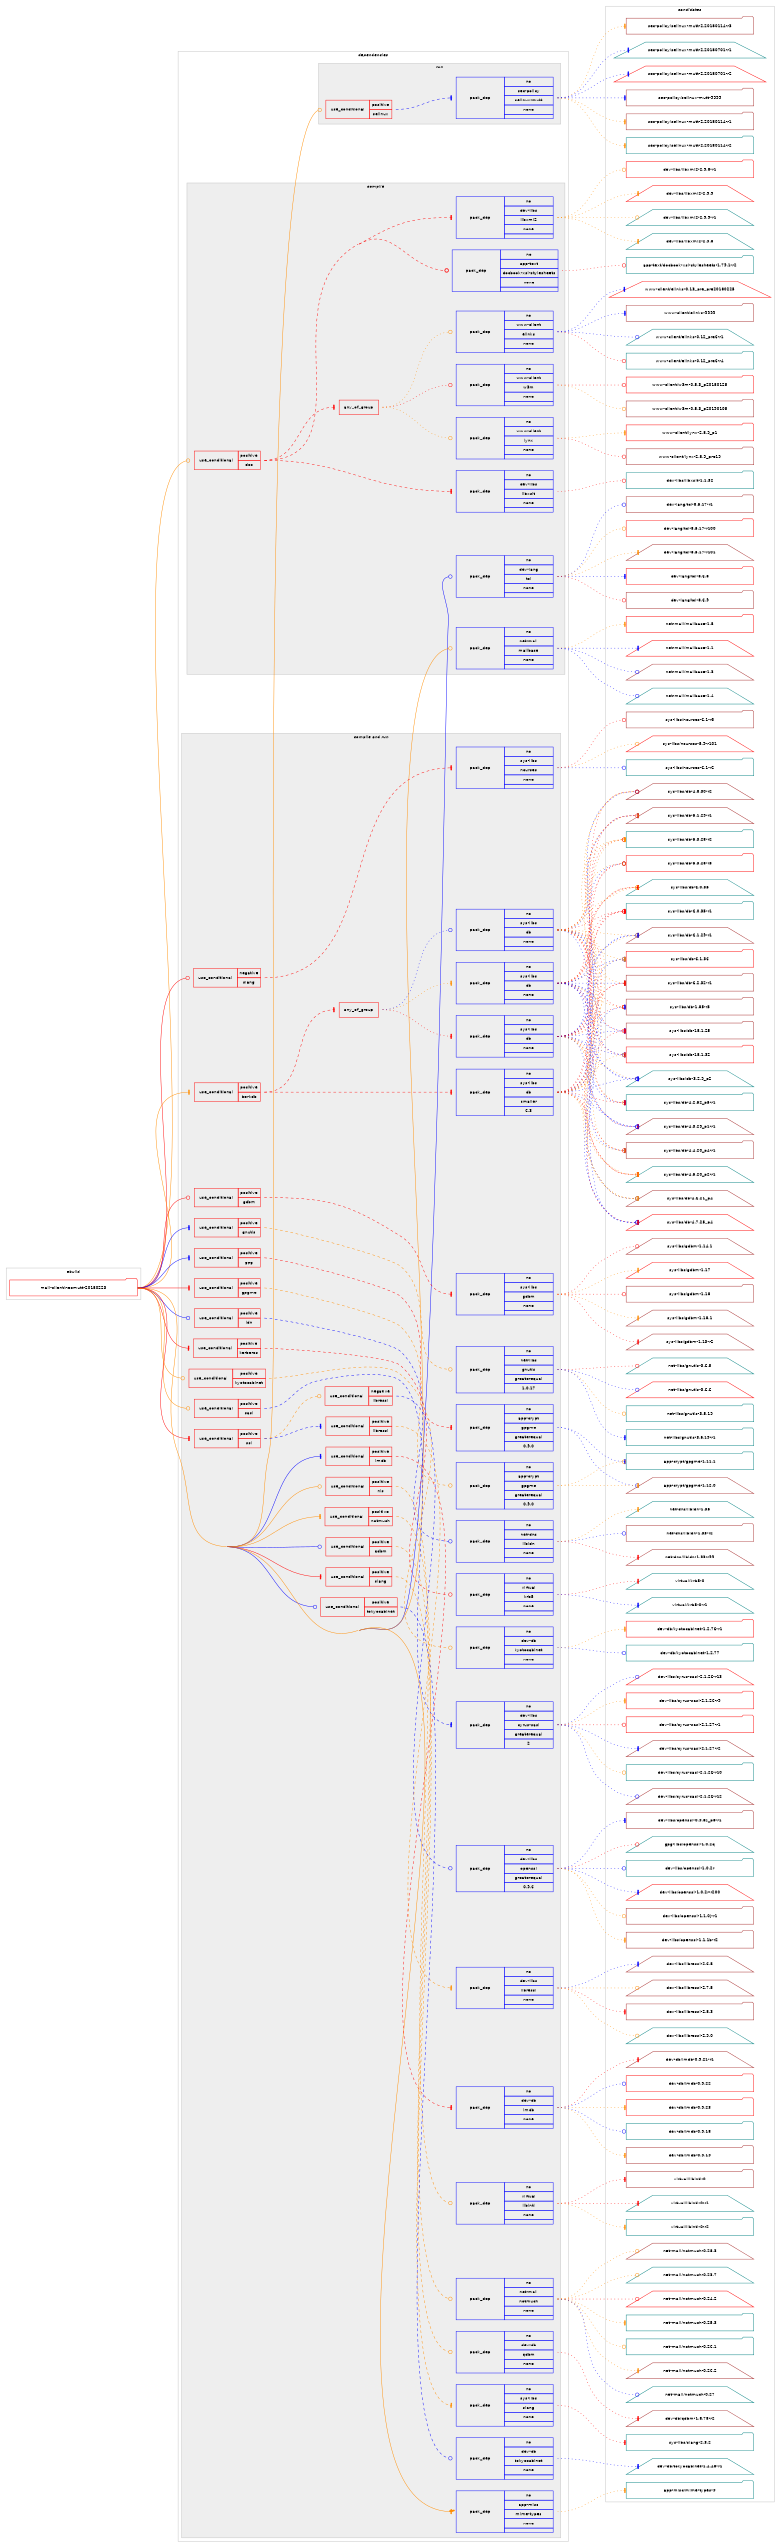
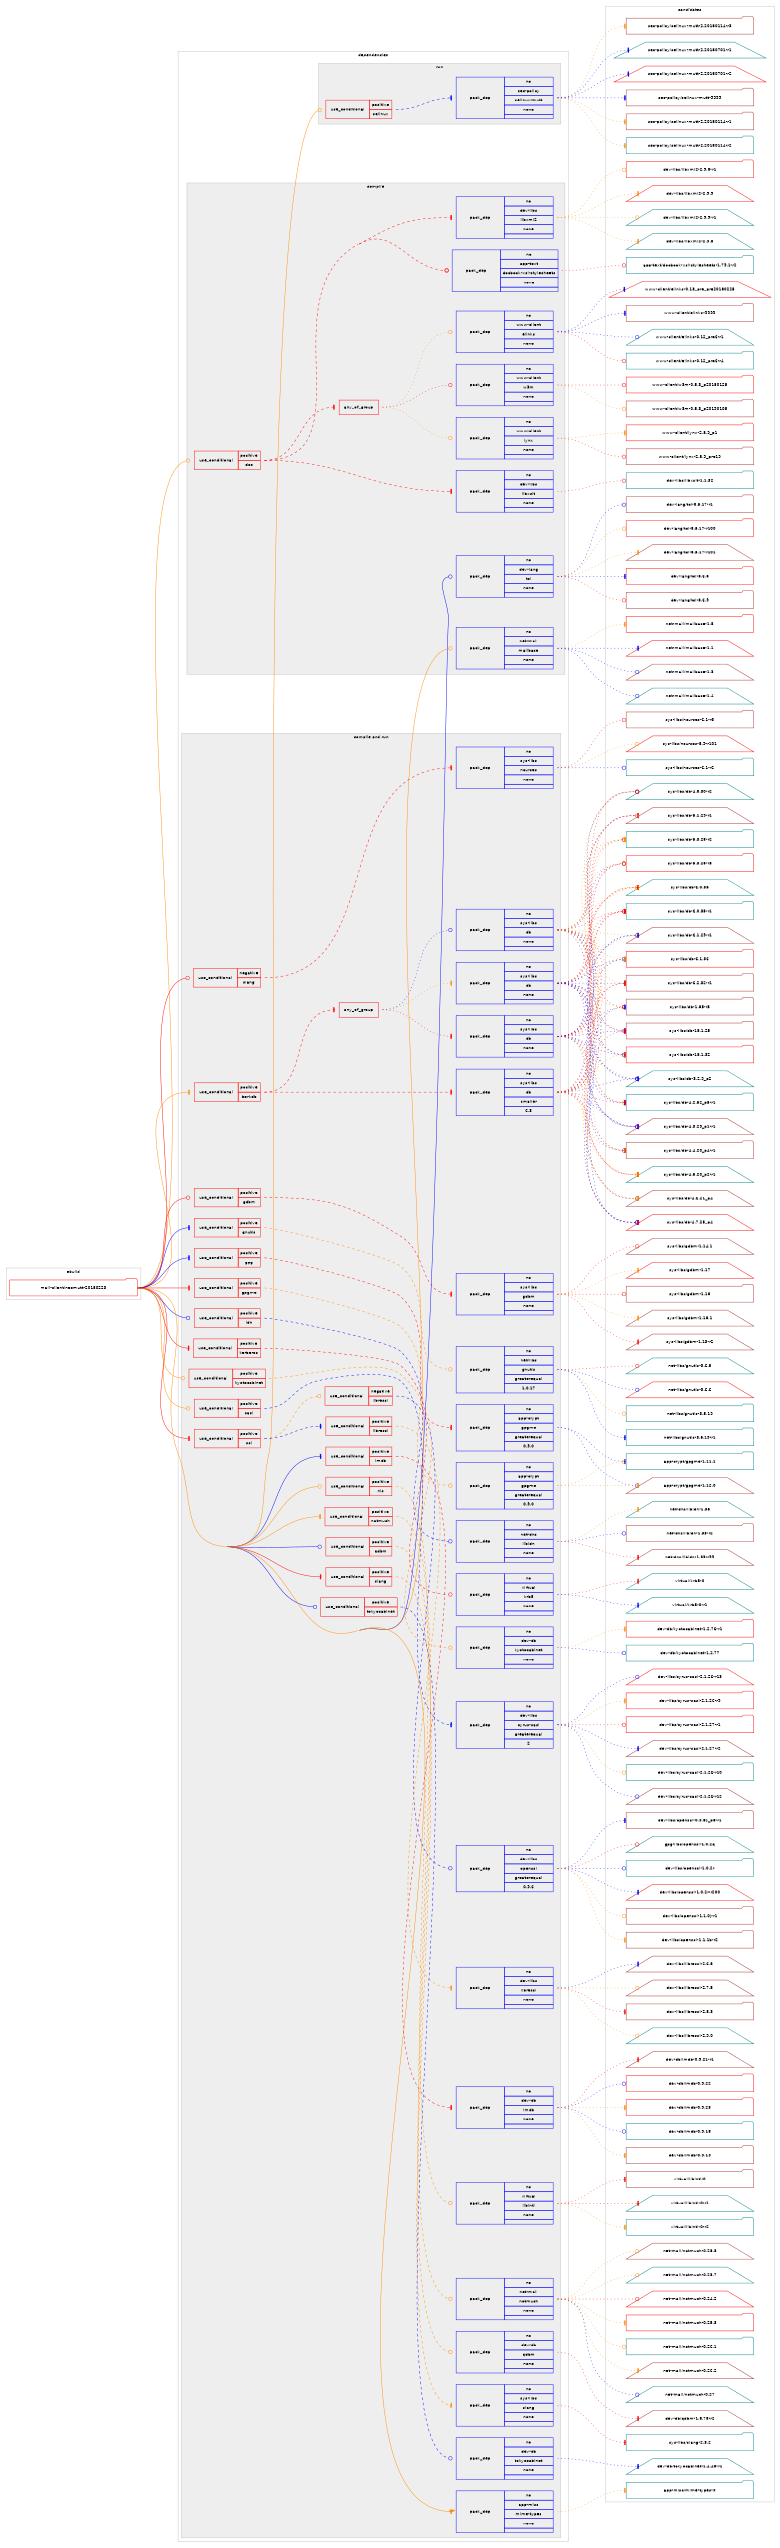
node "sys-libs/db-4.8.30-r2": color brown -> teal
node "net-mail/notmuch-0.25.3": color teal -> red
